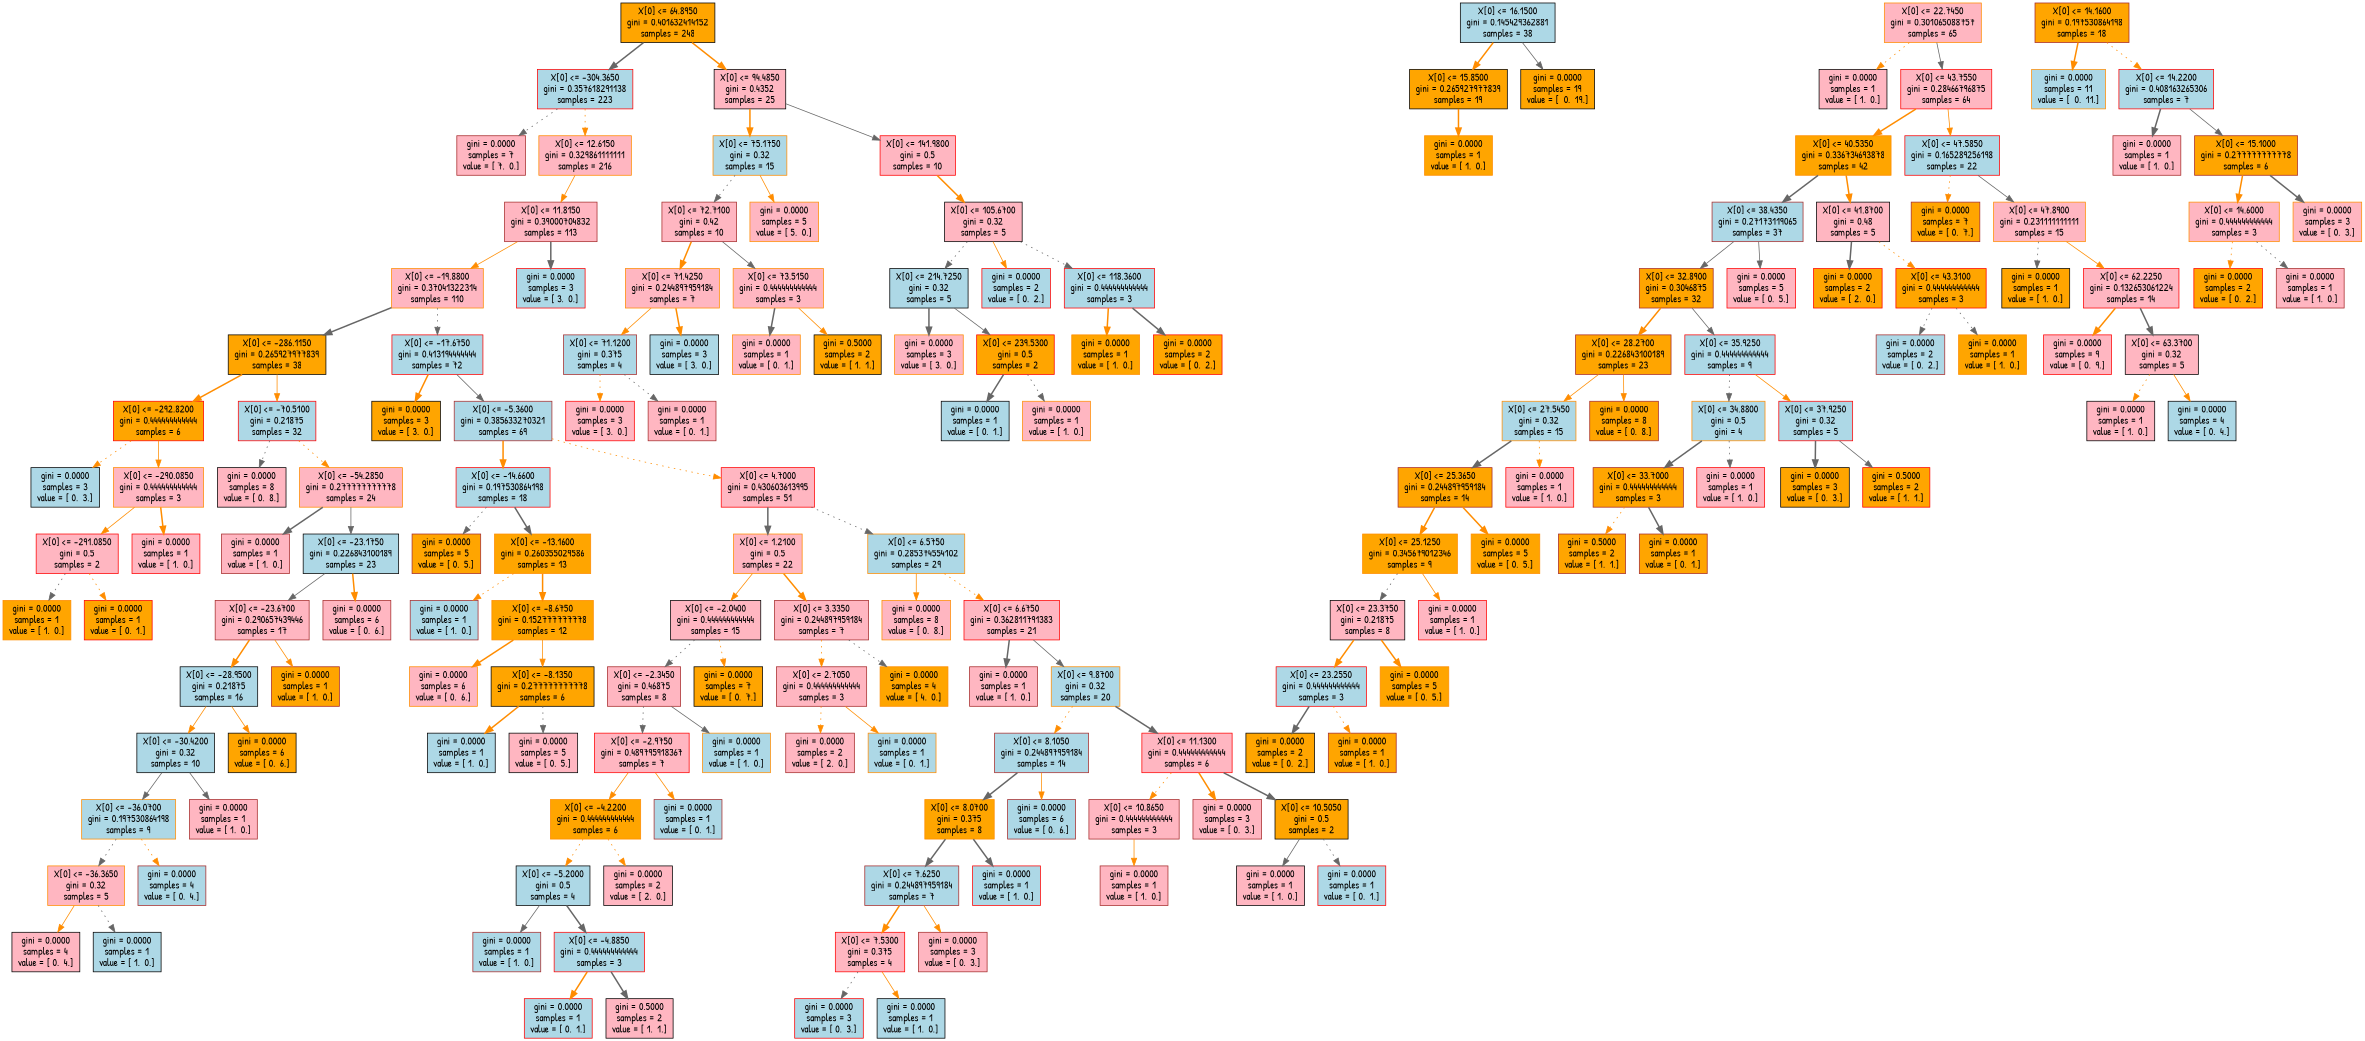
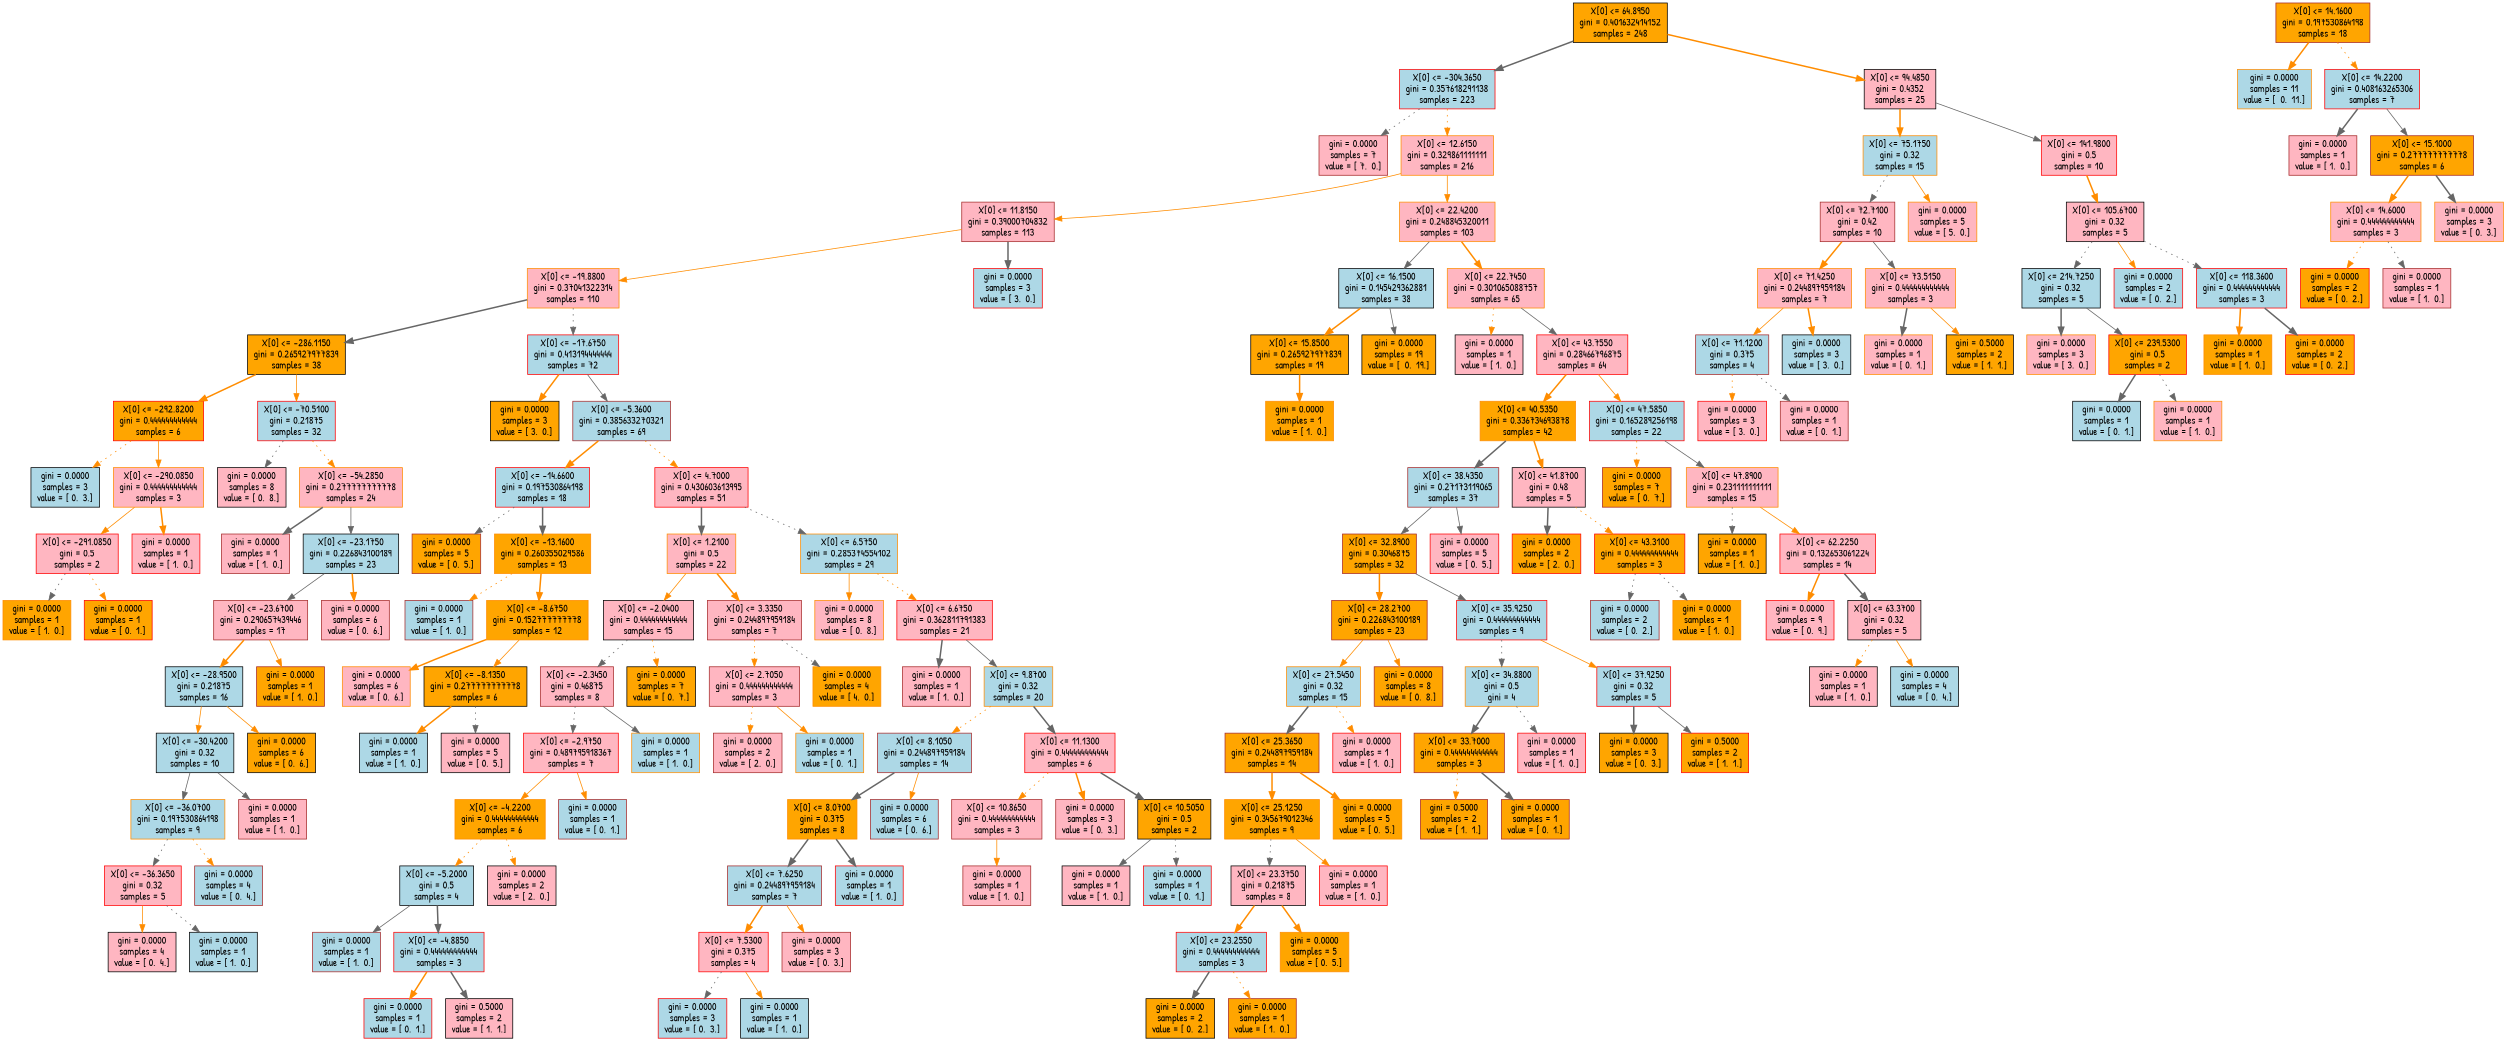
node "X[0] <= 22.4200 gini = 0.248845320011 samples = 103": added
node "X[0] <= -36.3650 gini = 0.32 samples = 5": color darkorange -> red
